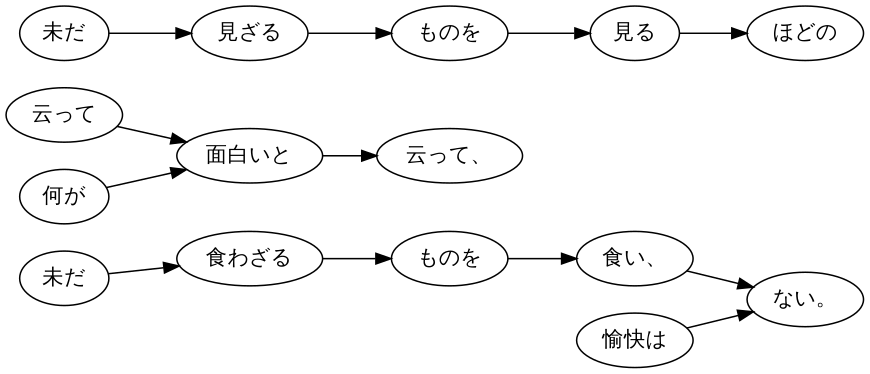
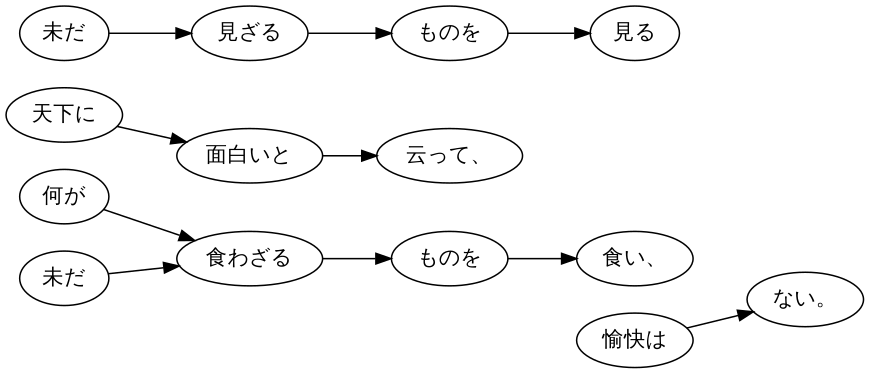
node "ほどの": removed
node "云って": label "云って" -> "天下に"
edge "何が" -> "面白いと": now "何が" -> "食わざる"
edge "食い、" -> "ない。": removed
